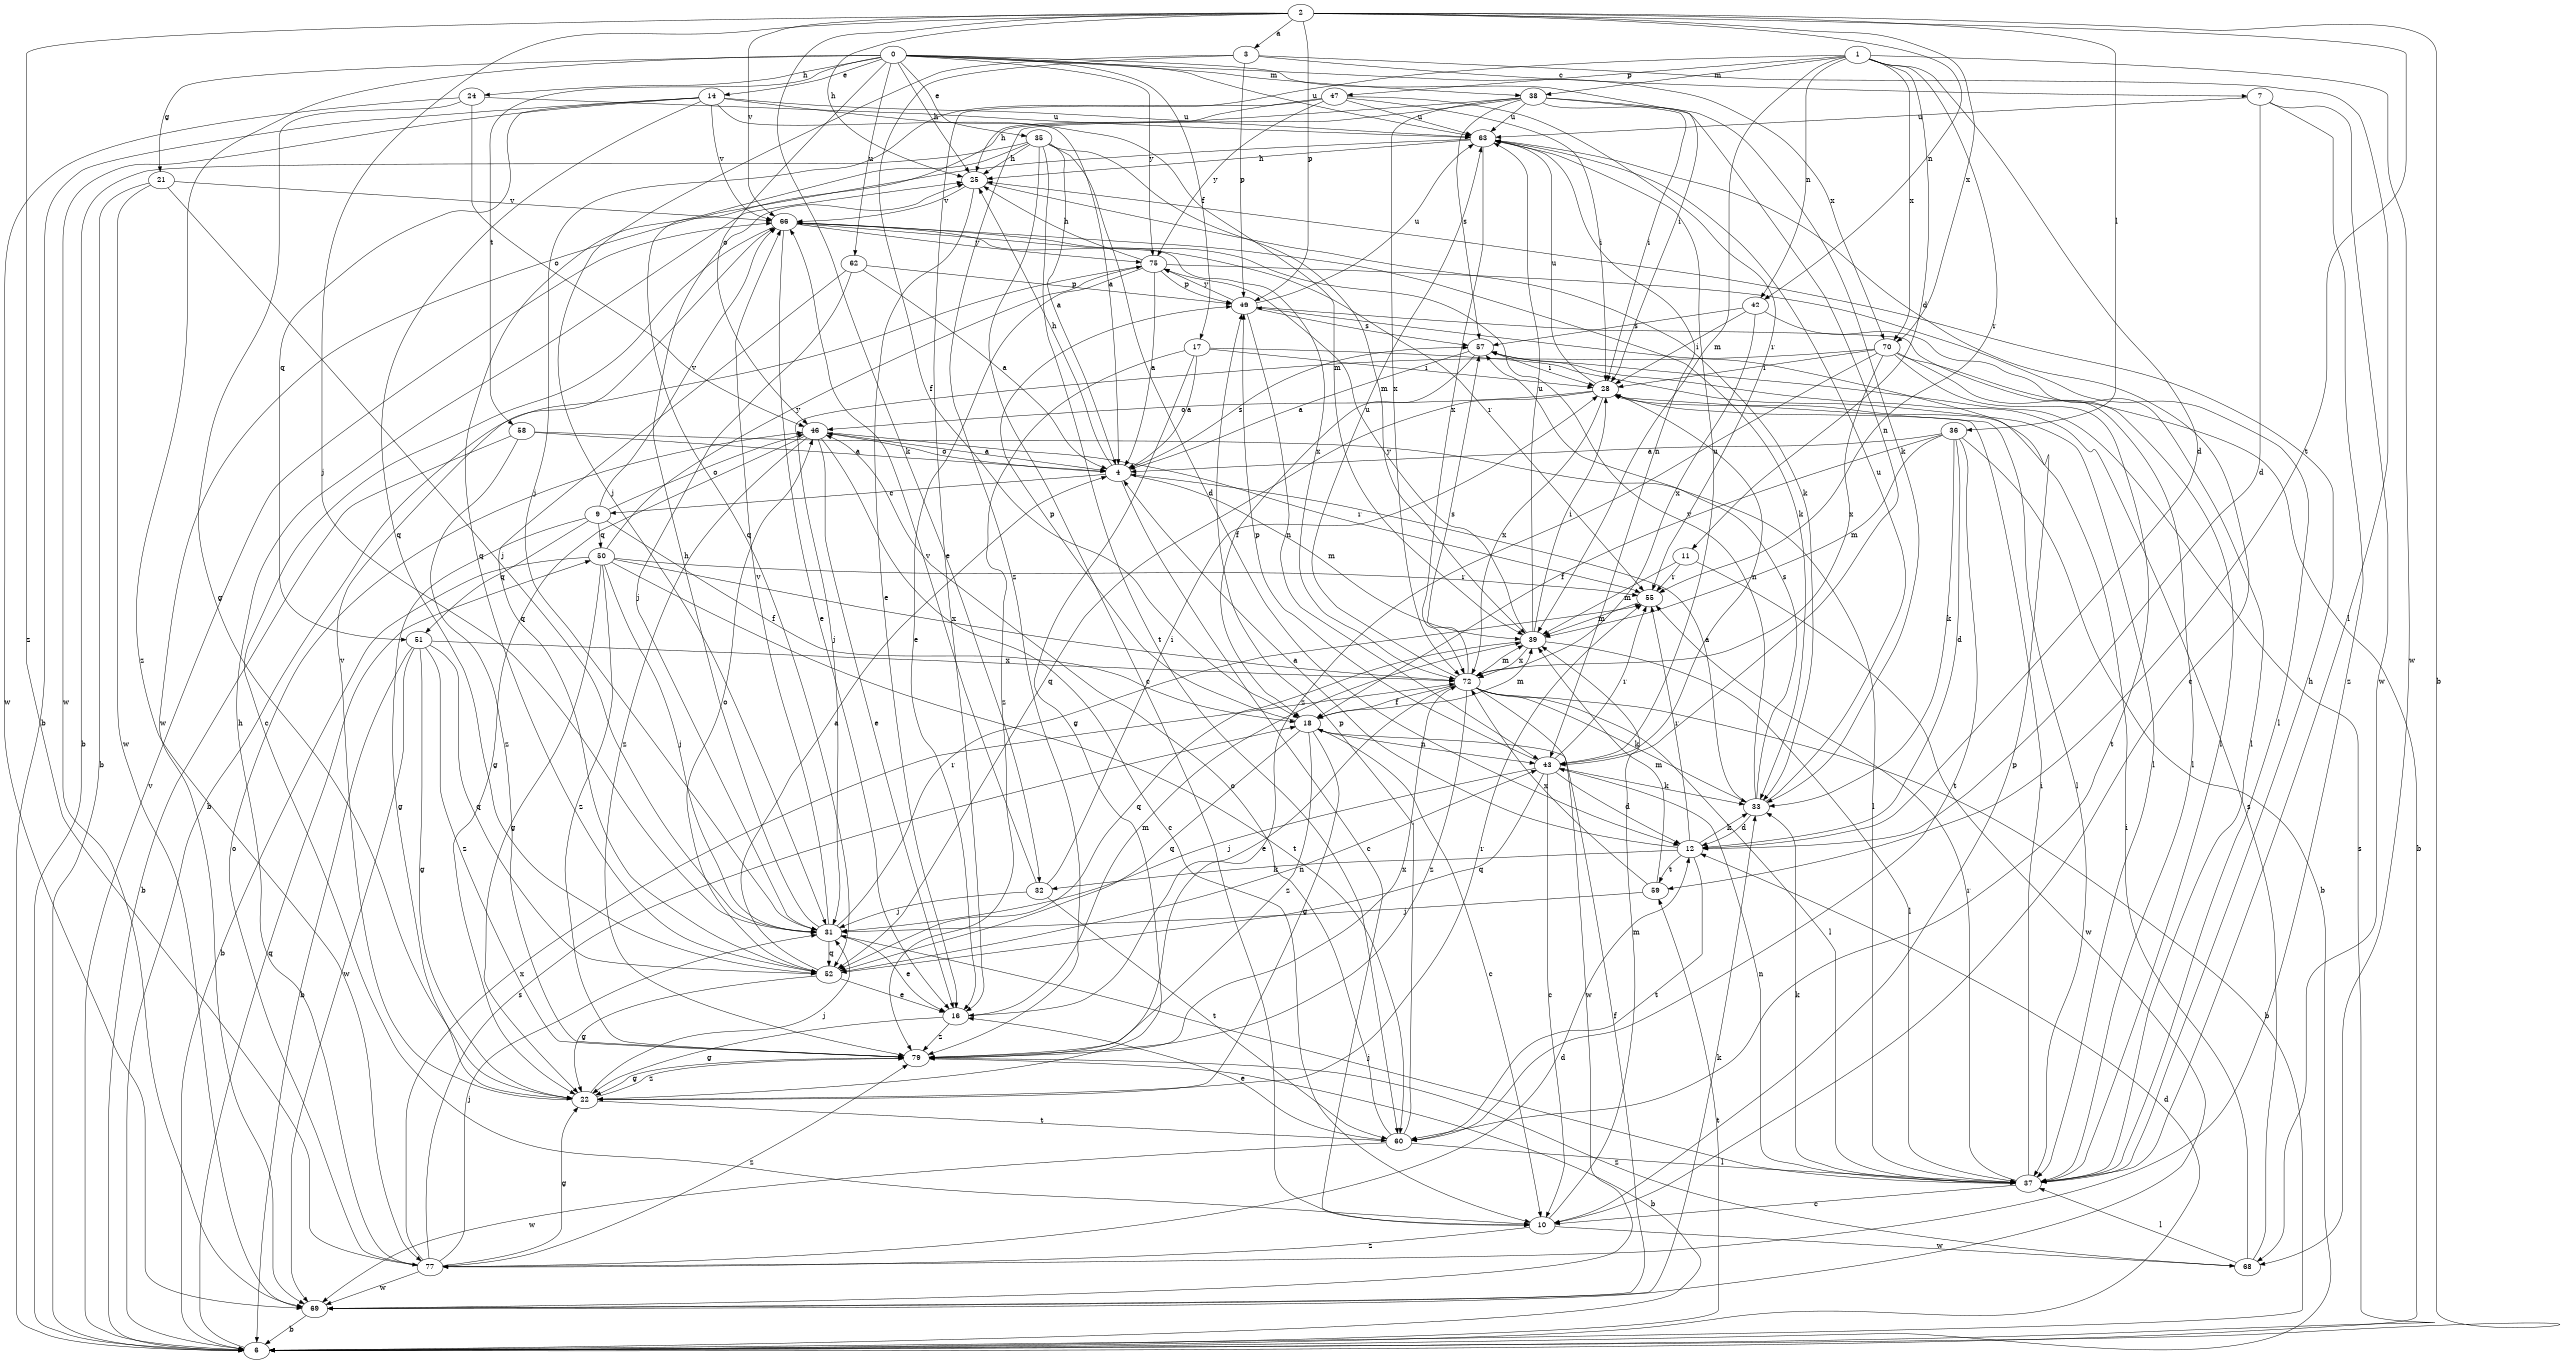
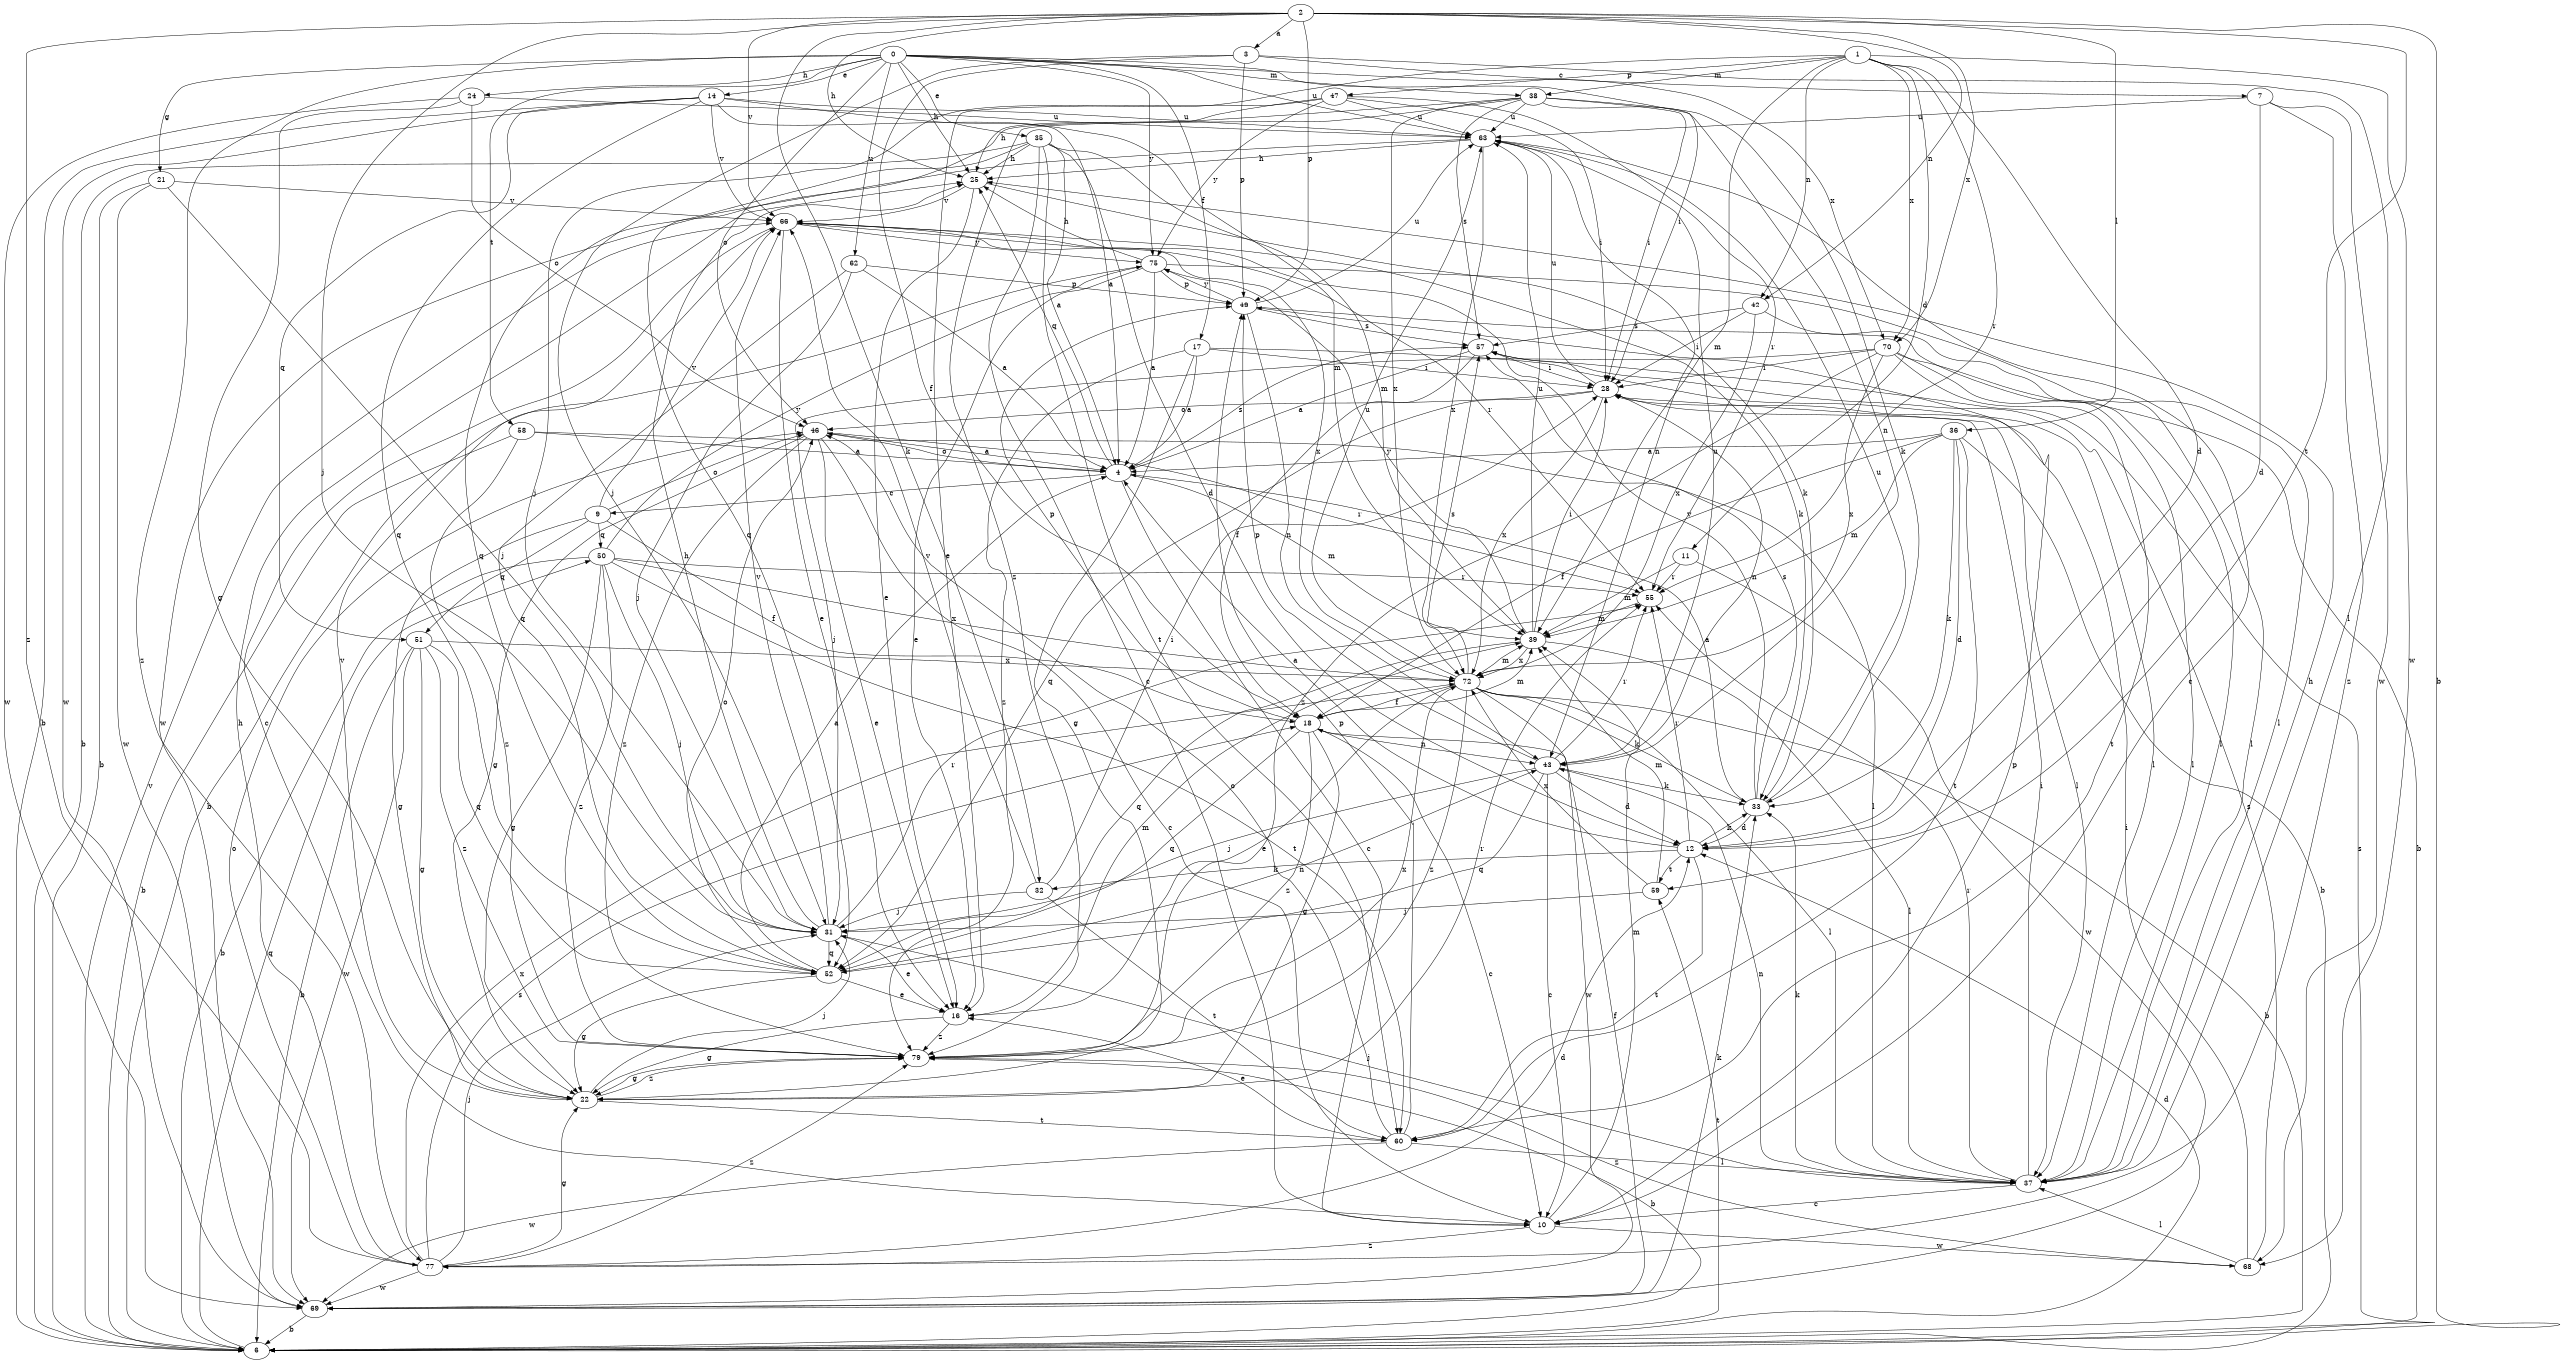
edge "4" -> "25": label "h" -> "q"
